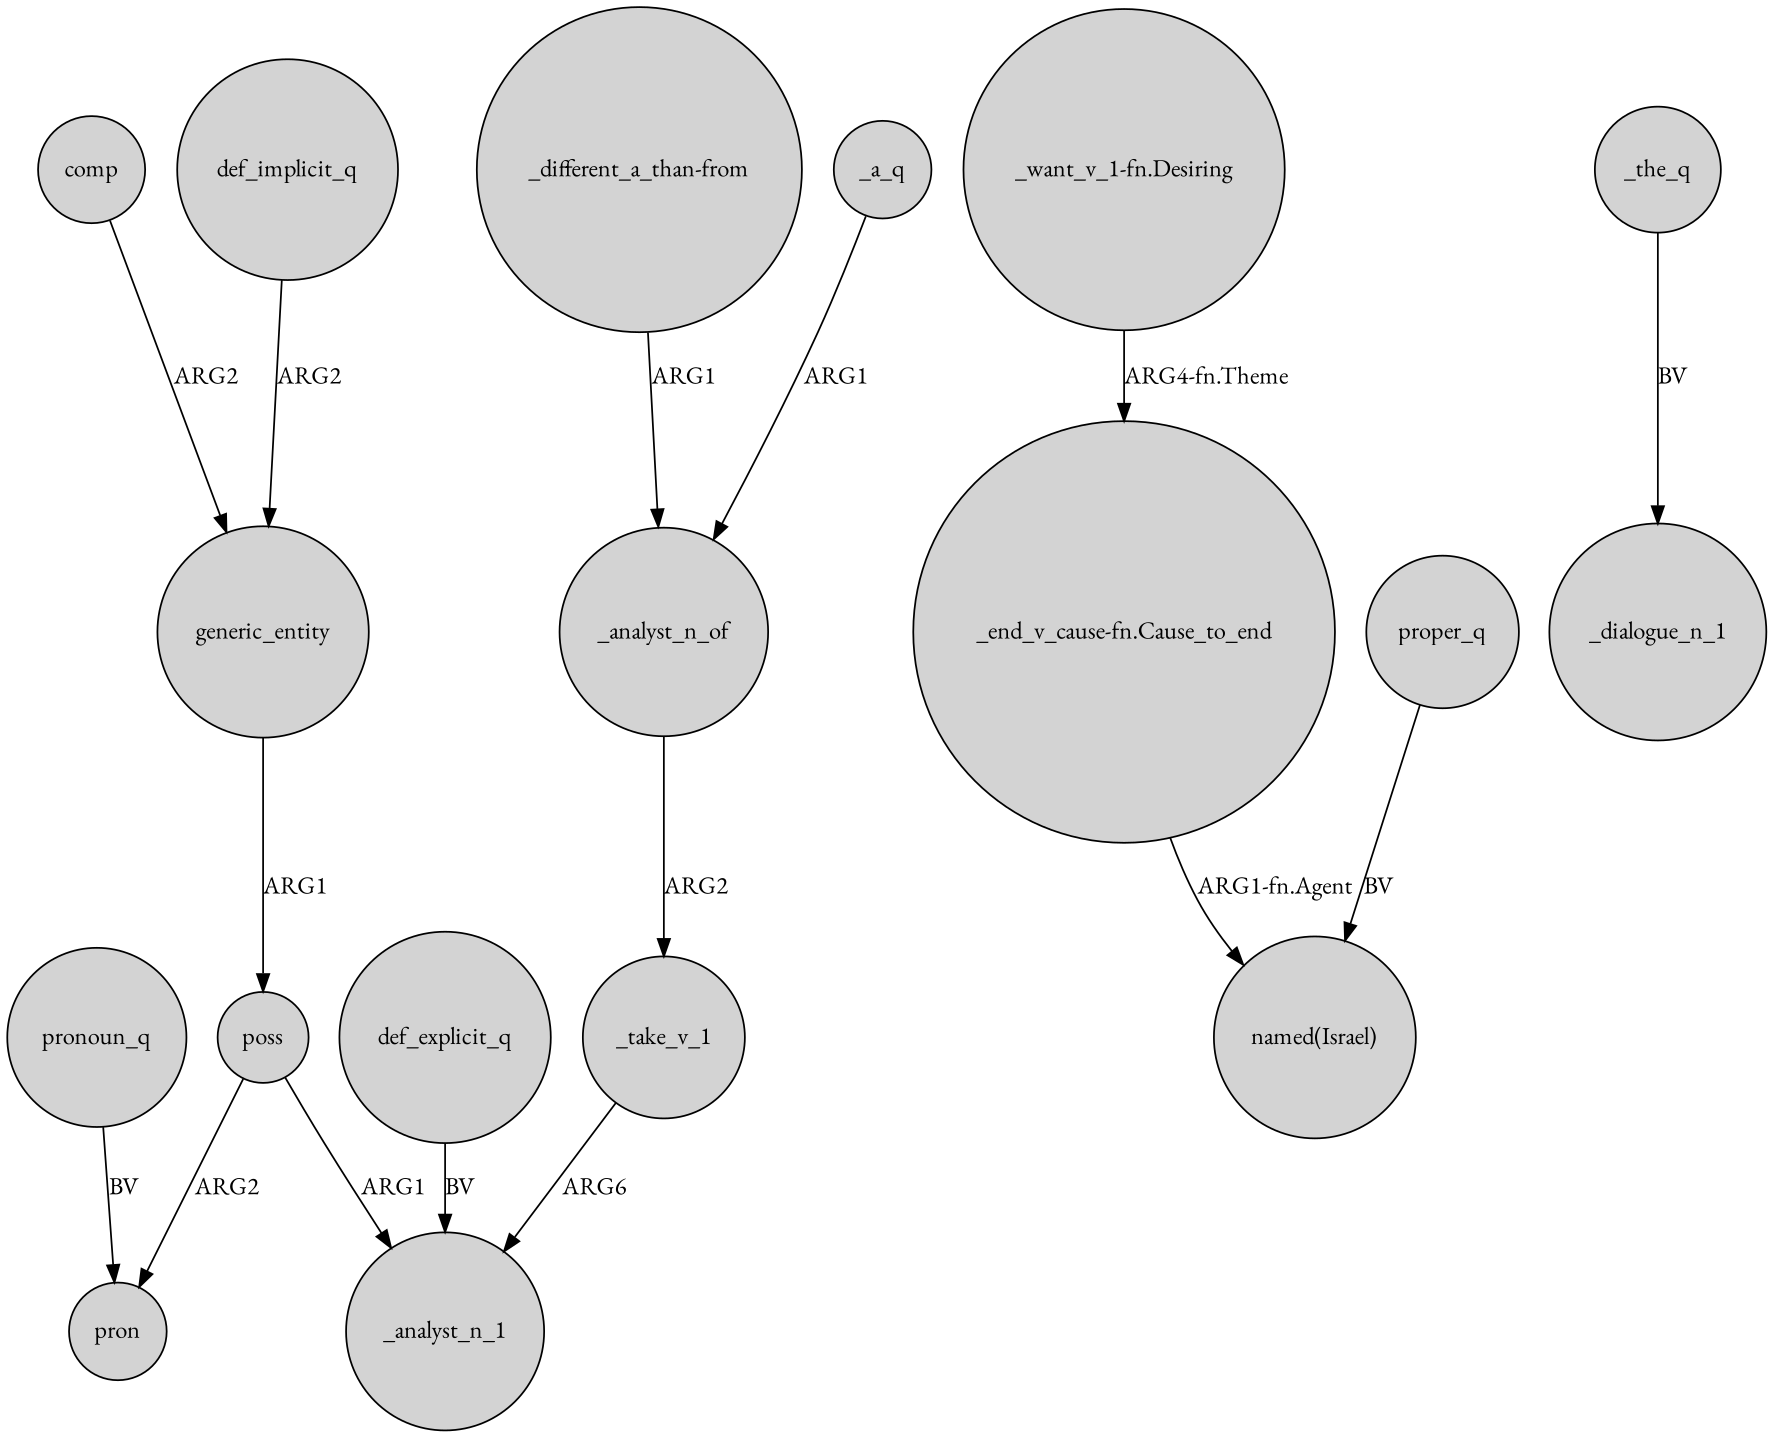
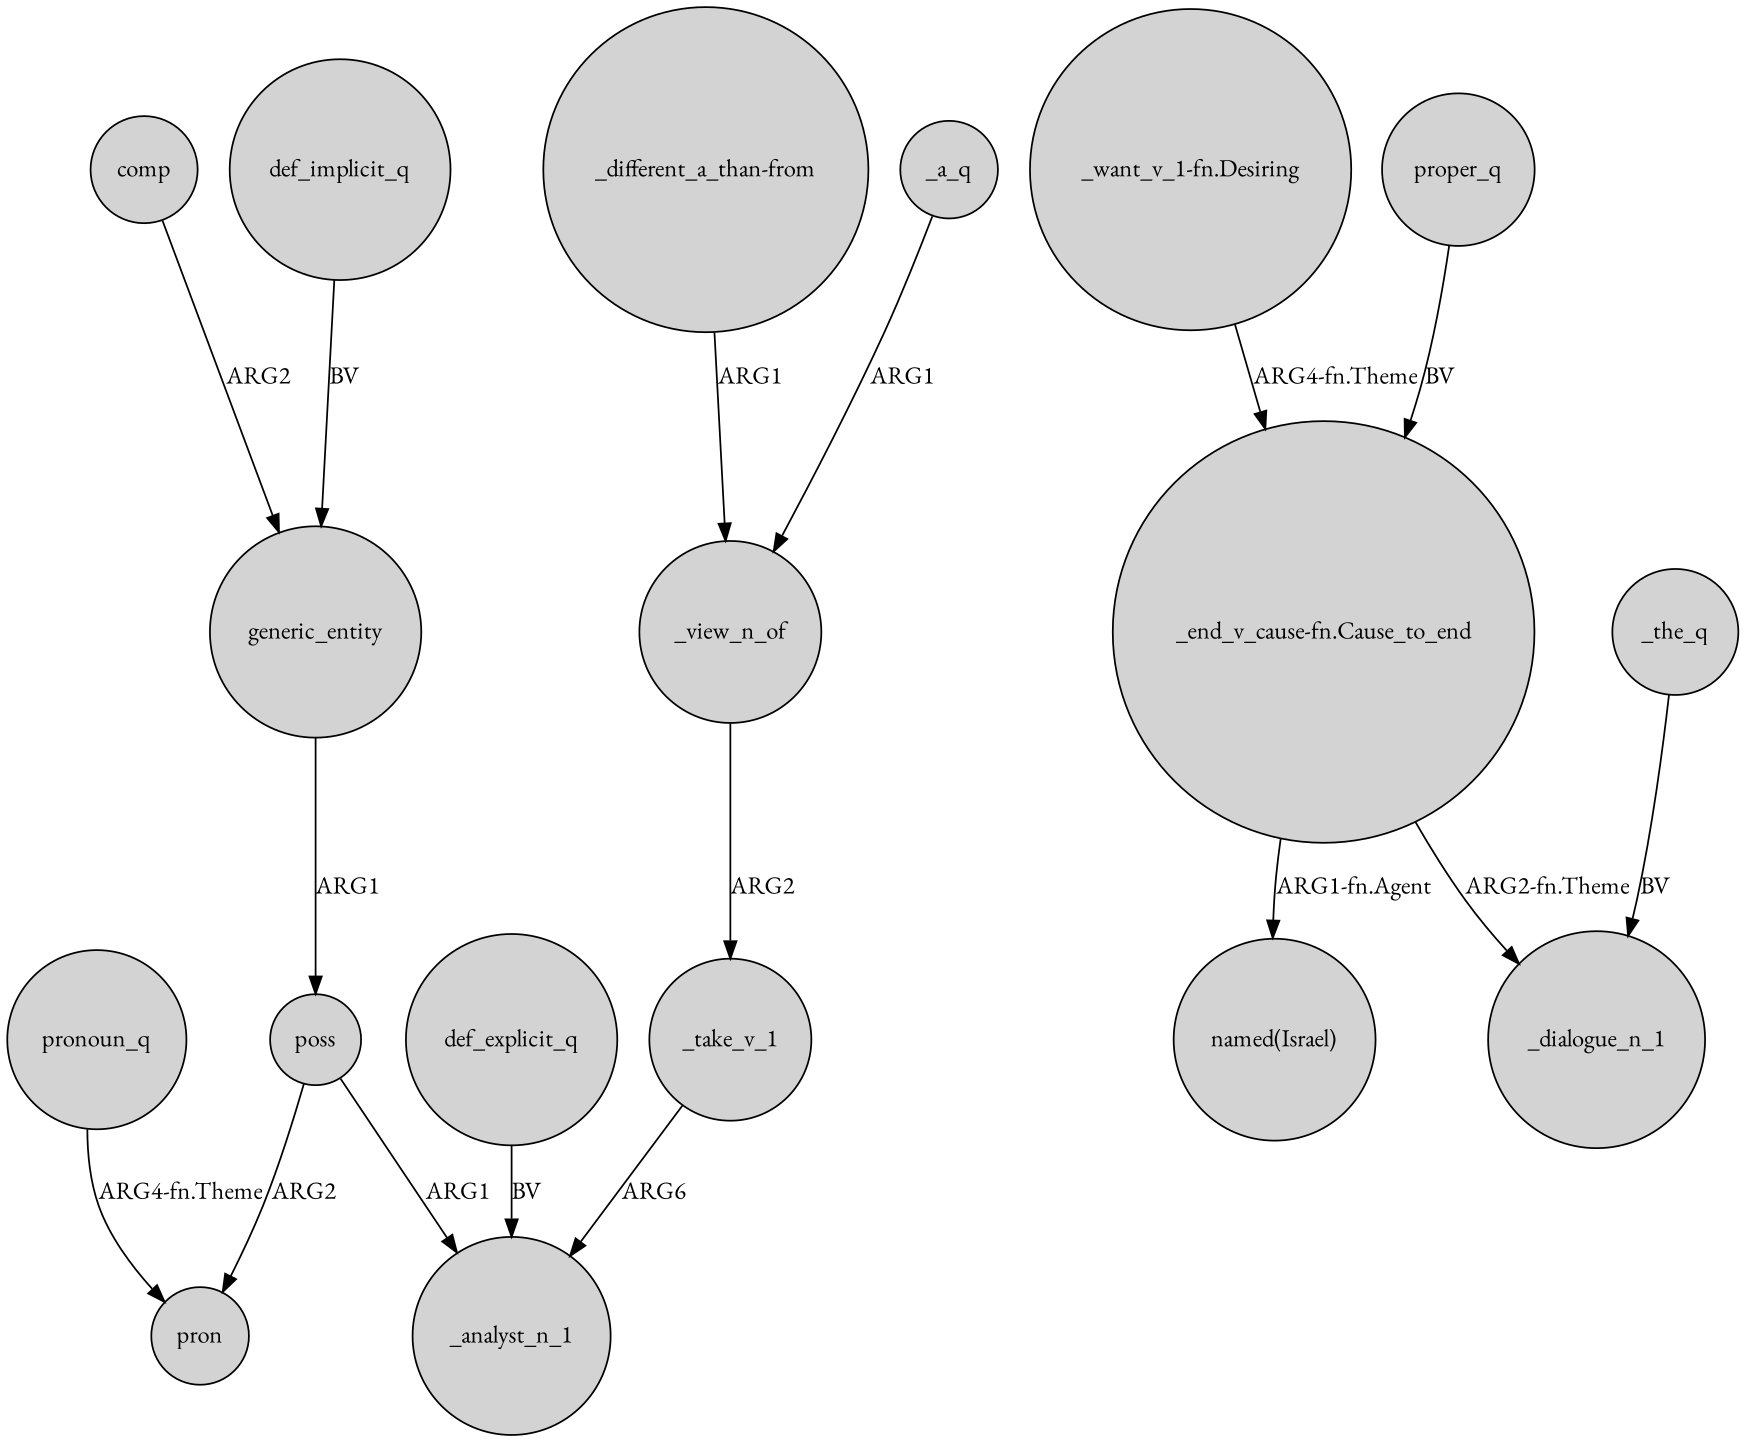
edge "def_implicit_q" -> "generic_entity": label "ARG2" -> "BV"
node "_analyst_n_of": label "_analyst_n_of" -> "_view_n_of"
edge "proper_q" -> "named(Israel)": now "proper_q" -> "_end_v_cause-fn.Cause_to_end"
edge "_end_v_cause-fn.Cause_to_end" -> "_dialogue_n_1": added, label "ARG2-fn.Theme"
edge "pronoun_q" -> "pron": label "BV" -> "ARG4-fn.Theme"
